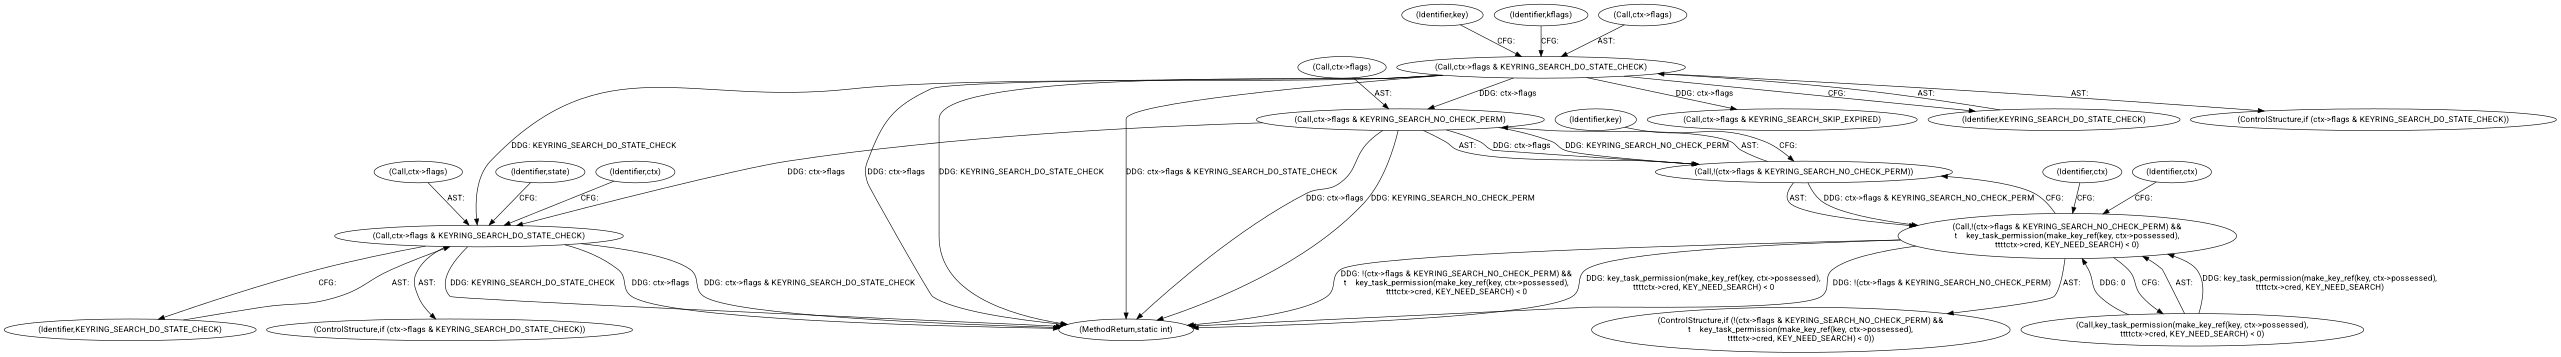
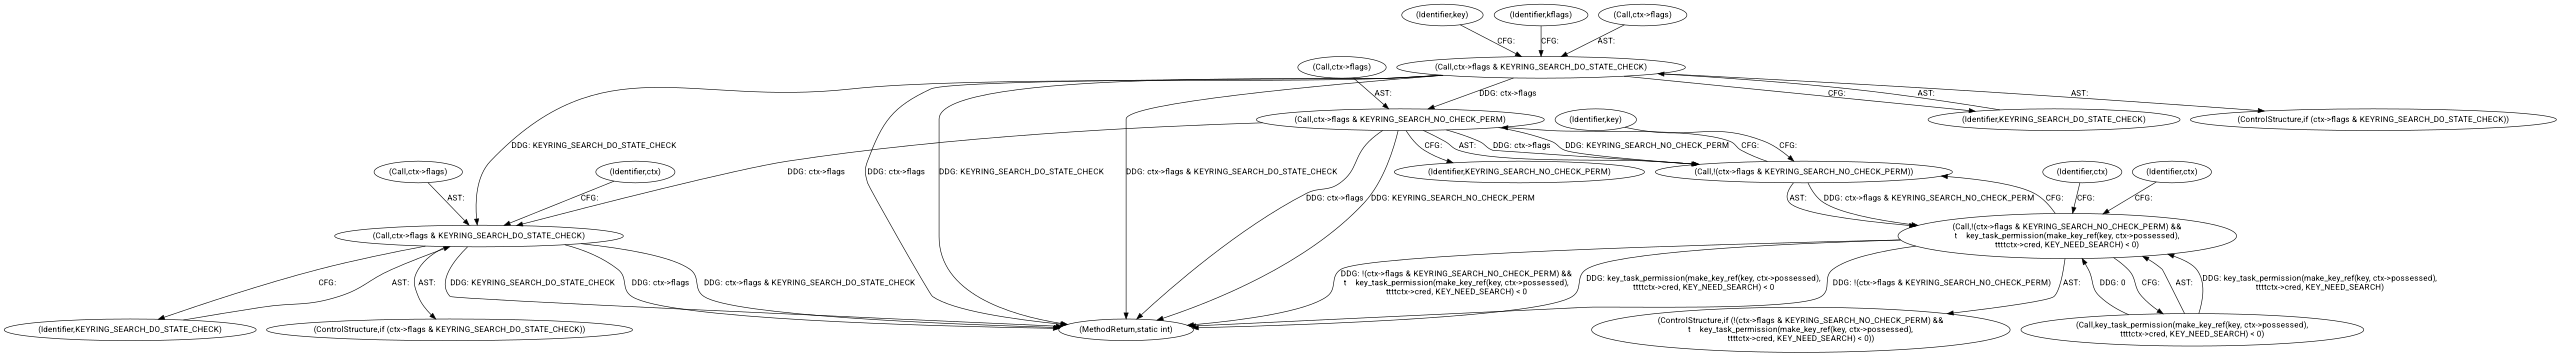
node "(Call,ctx->flags & KEYRING_SEARCH_SKIP_EXPIRED)": removed
edge "(Call,!(ctx->flags & KEYRING_SEARCH_NO_CHECK_PERM))" -> "(Call,ctx->flags & KEYRING_SEARCH_NO_CHECK_PERM)": label "AST: " -> "CFG: "
node "(Identifier,state)": removed
node "(Identifier,KEYRING_SEARCH_NO_CHECK_PERM)": added
